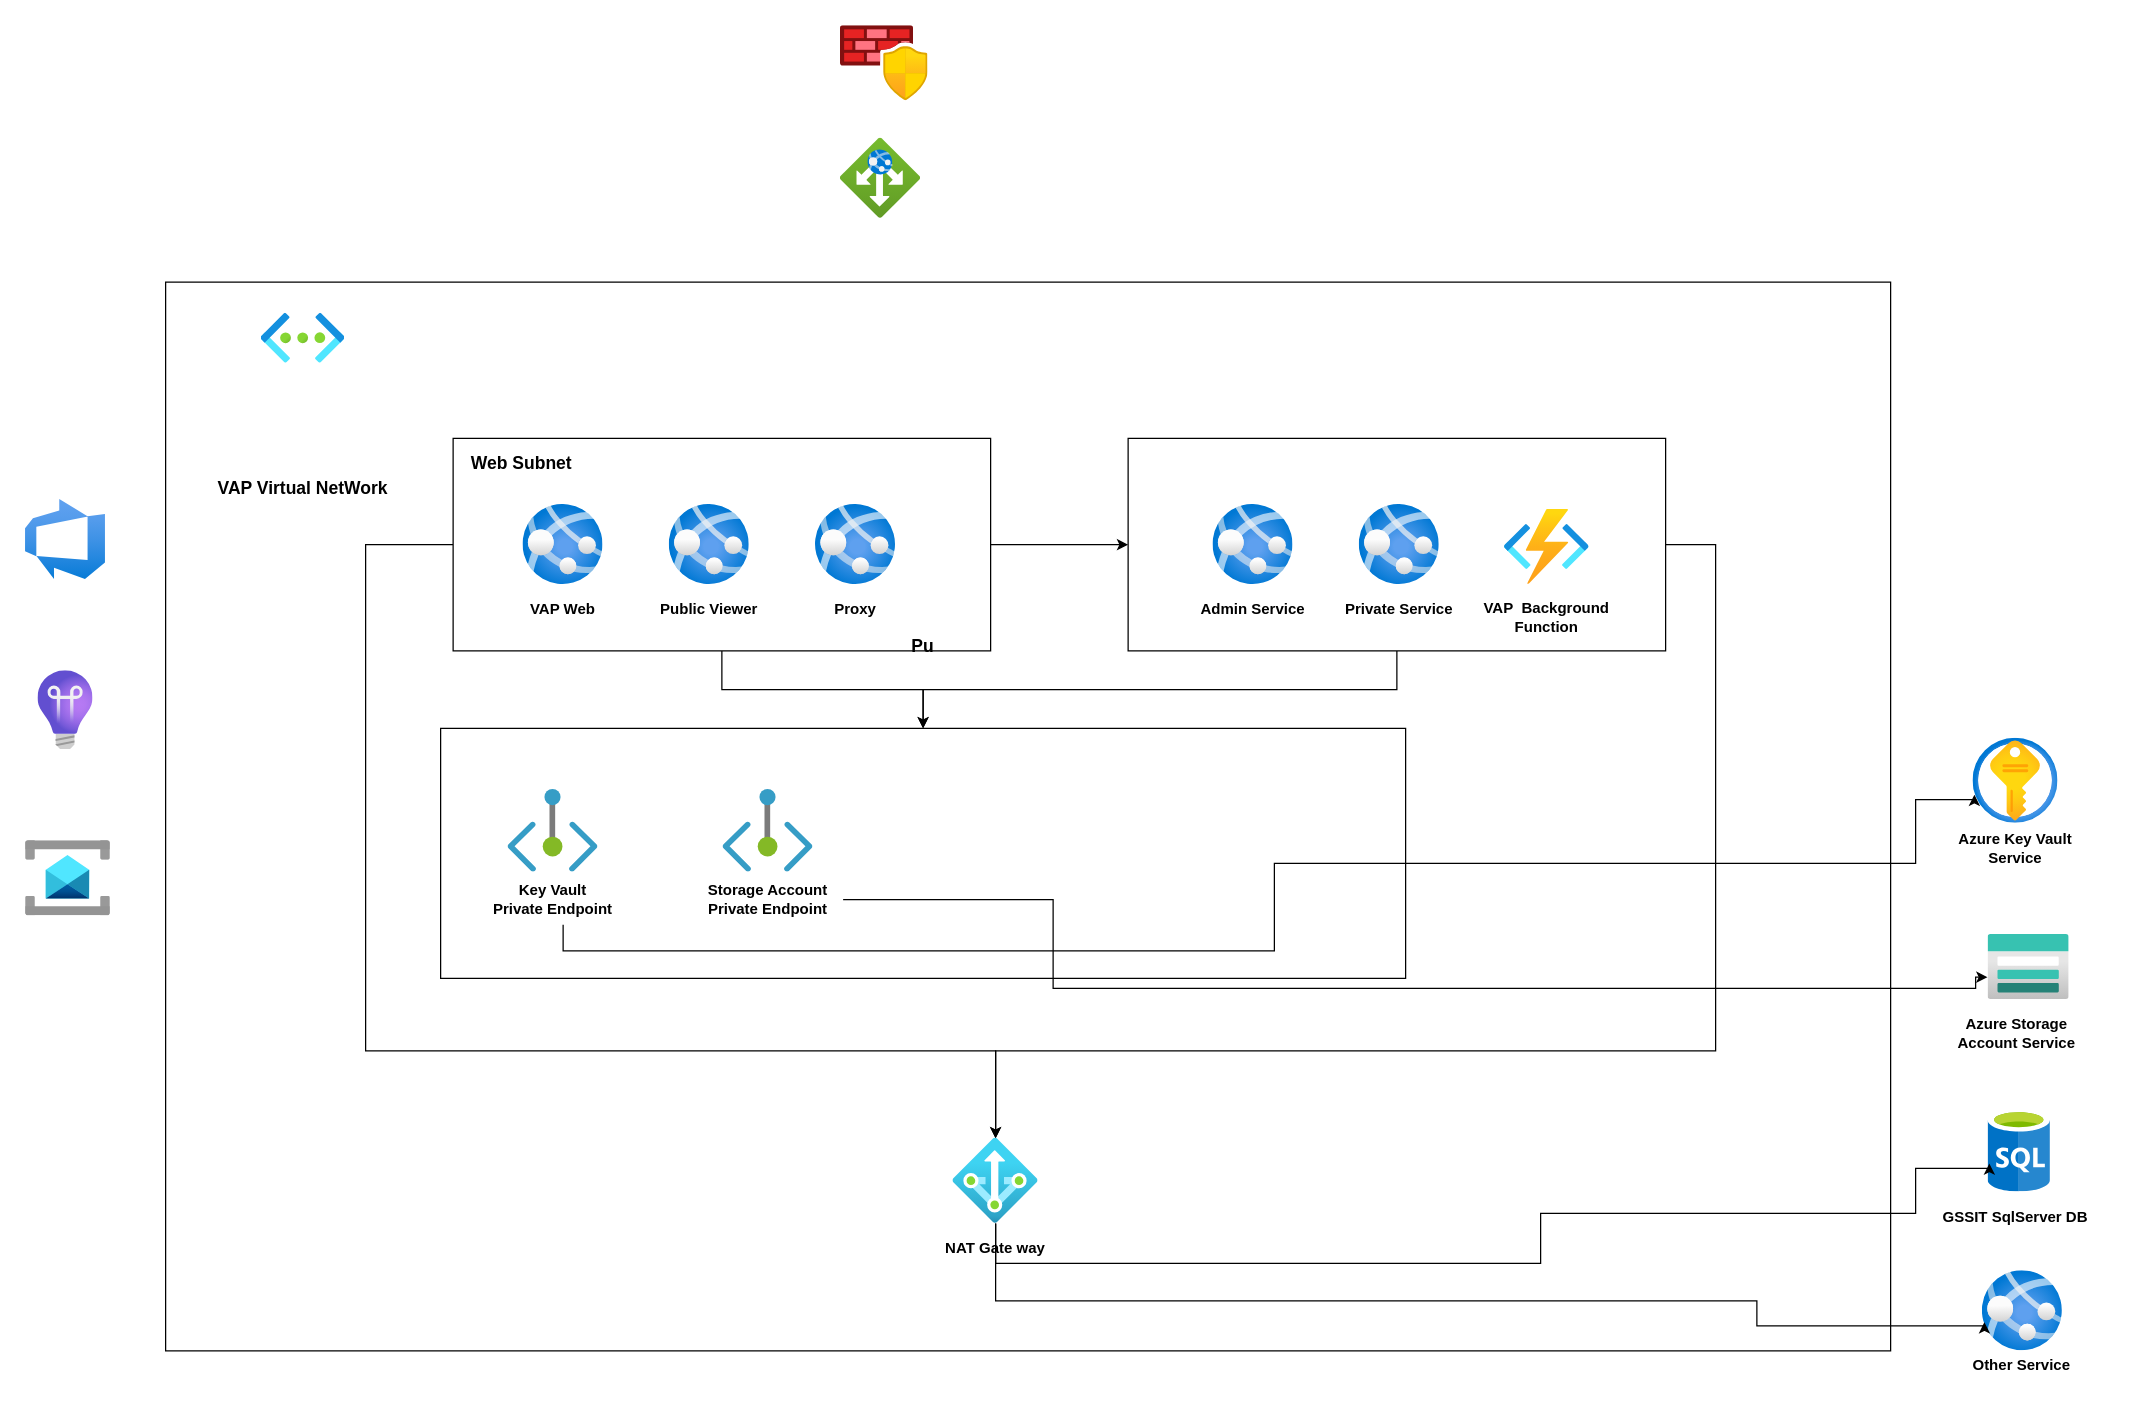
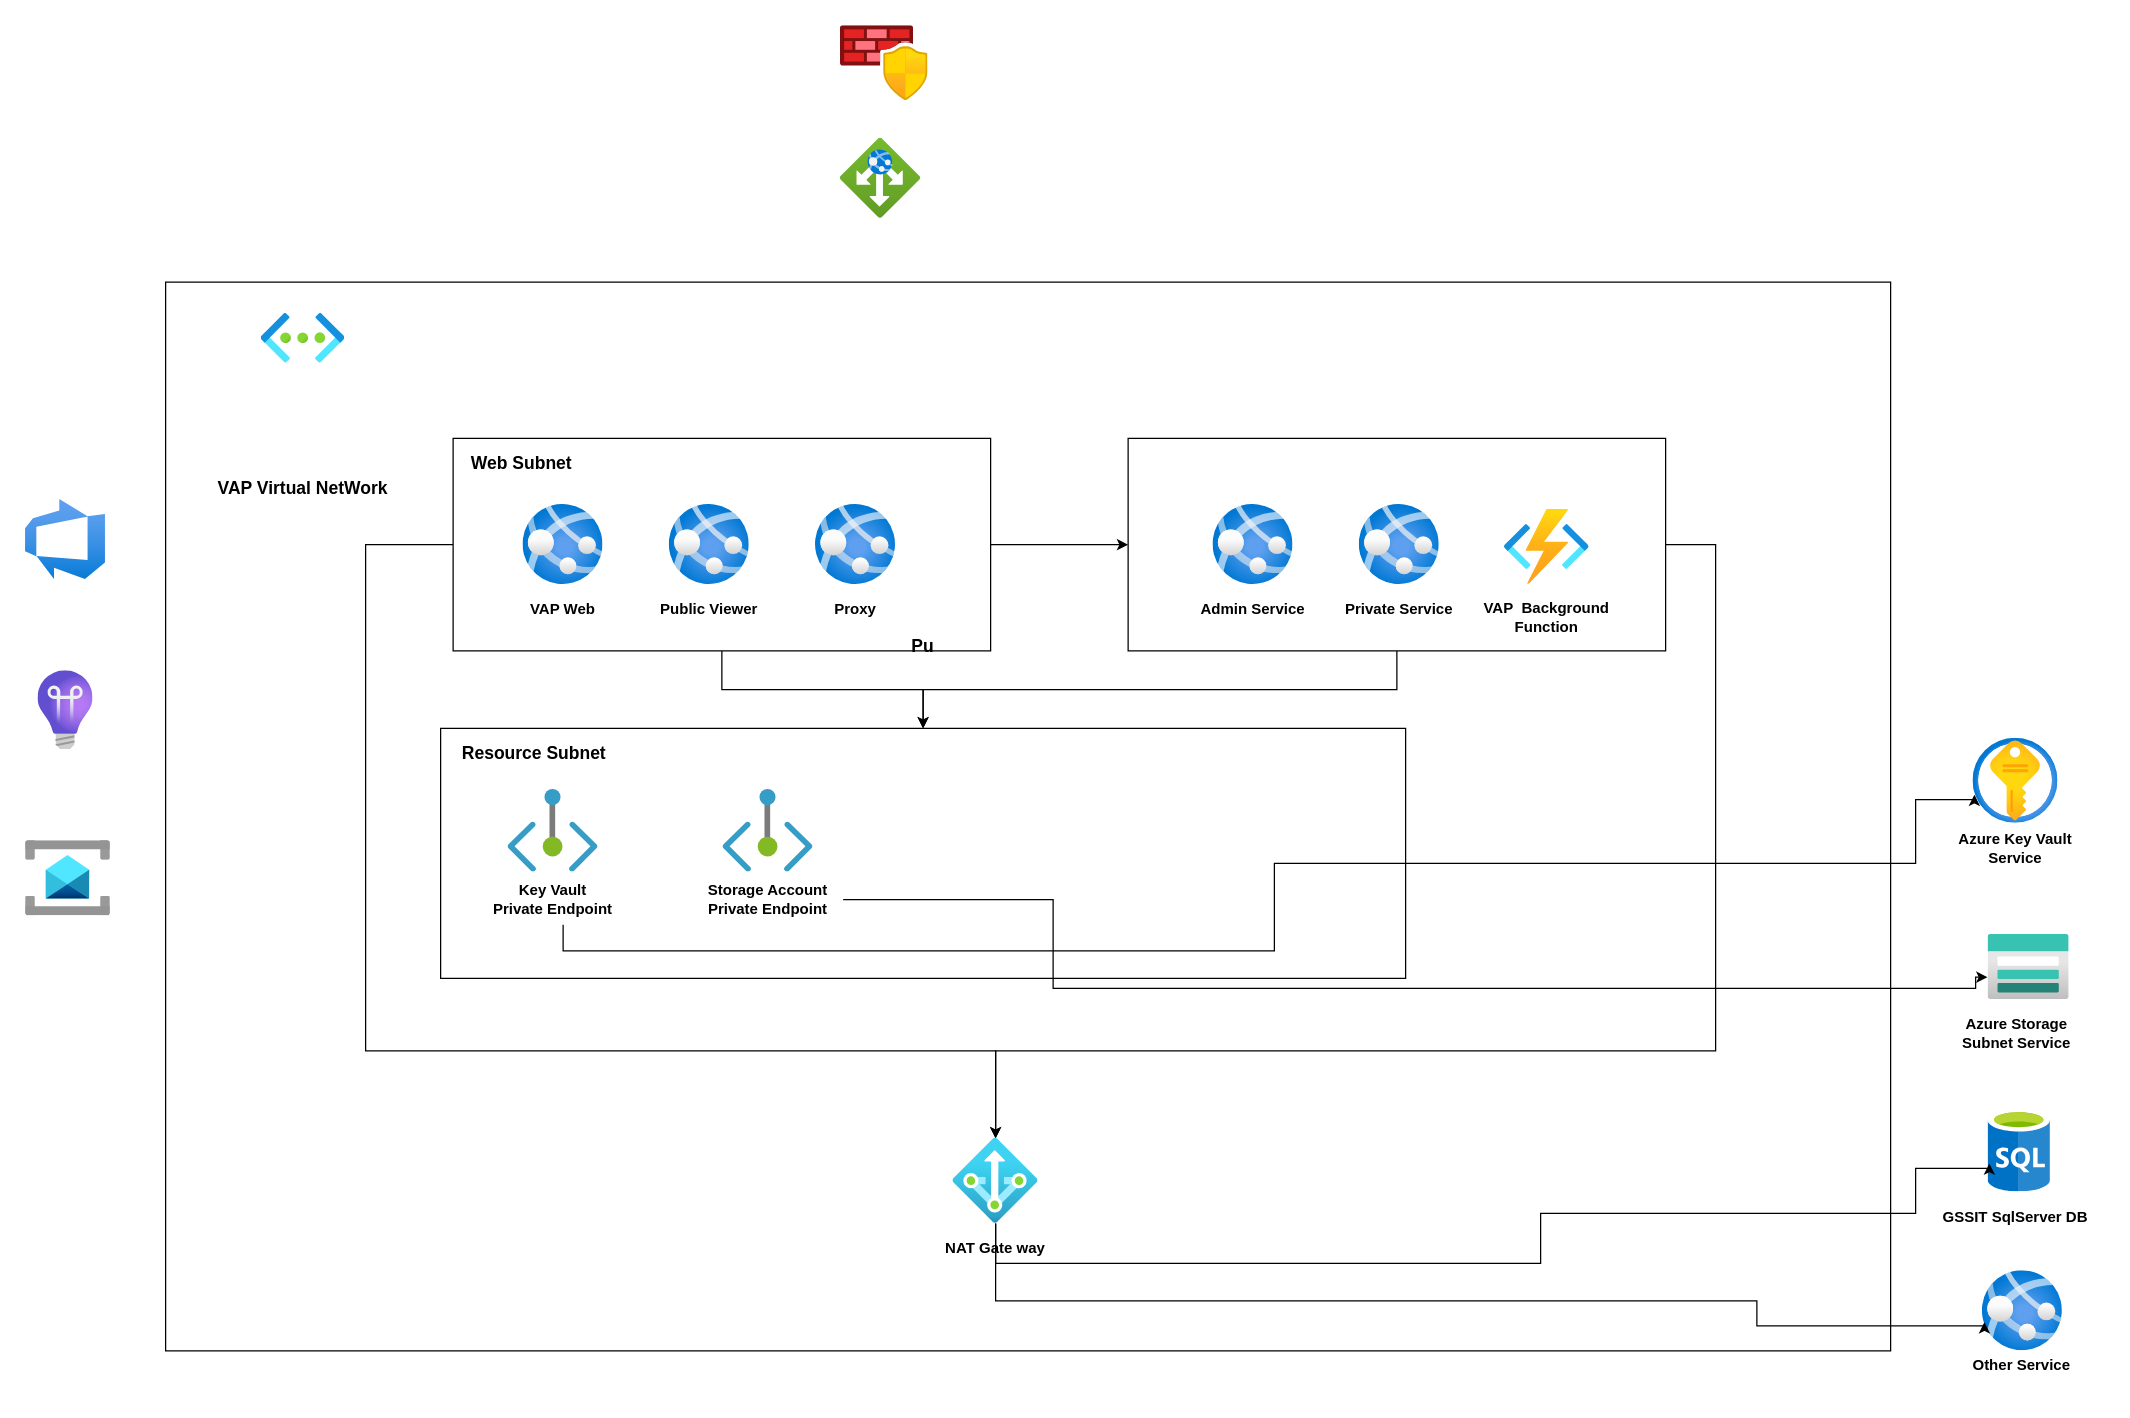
node "Resource Subnet": added
node "Azure Storage Account Service": label "Azure Storage Account Service" -> "Azure Storage Subnet Service"
